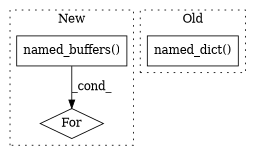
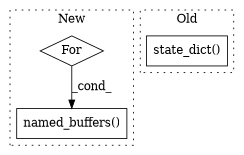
node "named_dict()": label "named_dict()" -> "state_dict()"
edge "named_buffers()" -> "For": reversed
